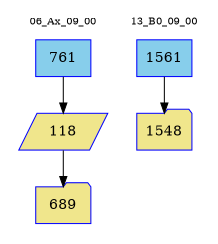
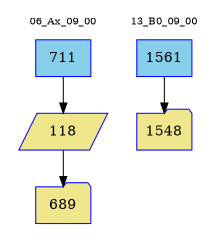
node "761": label "761" -> "711"
